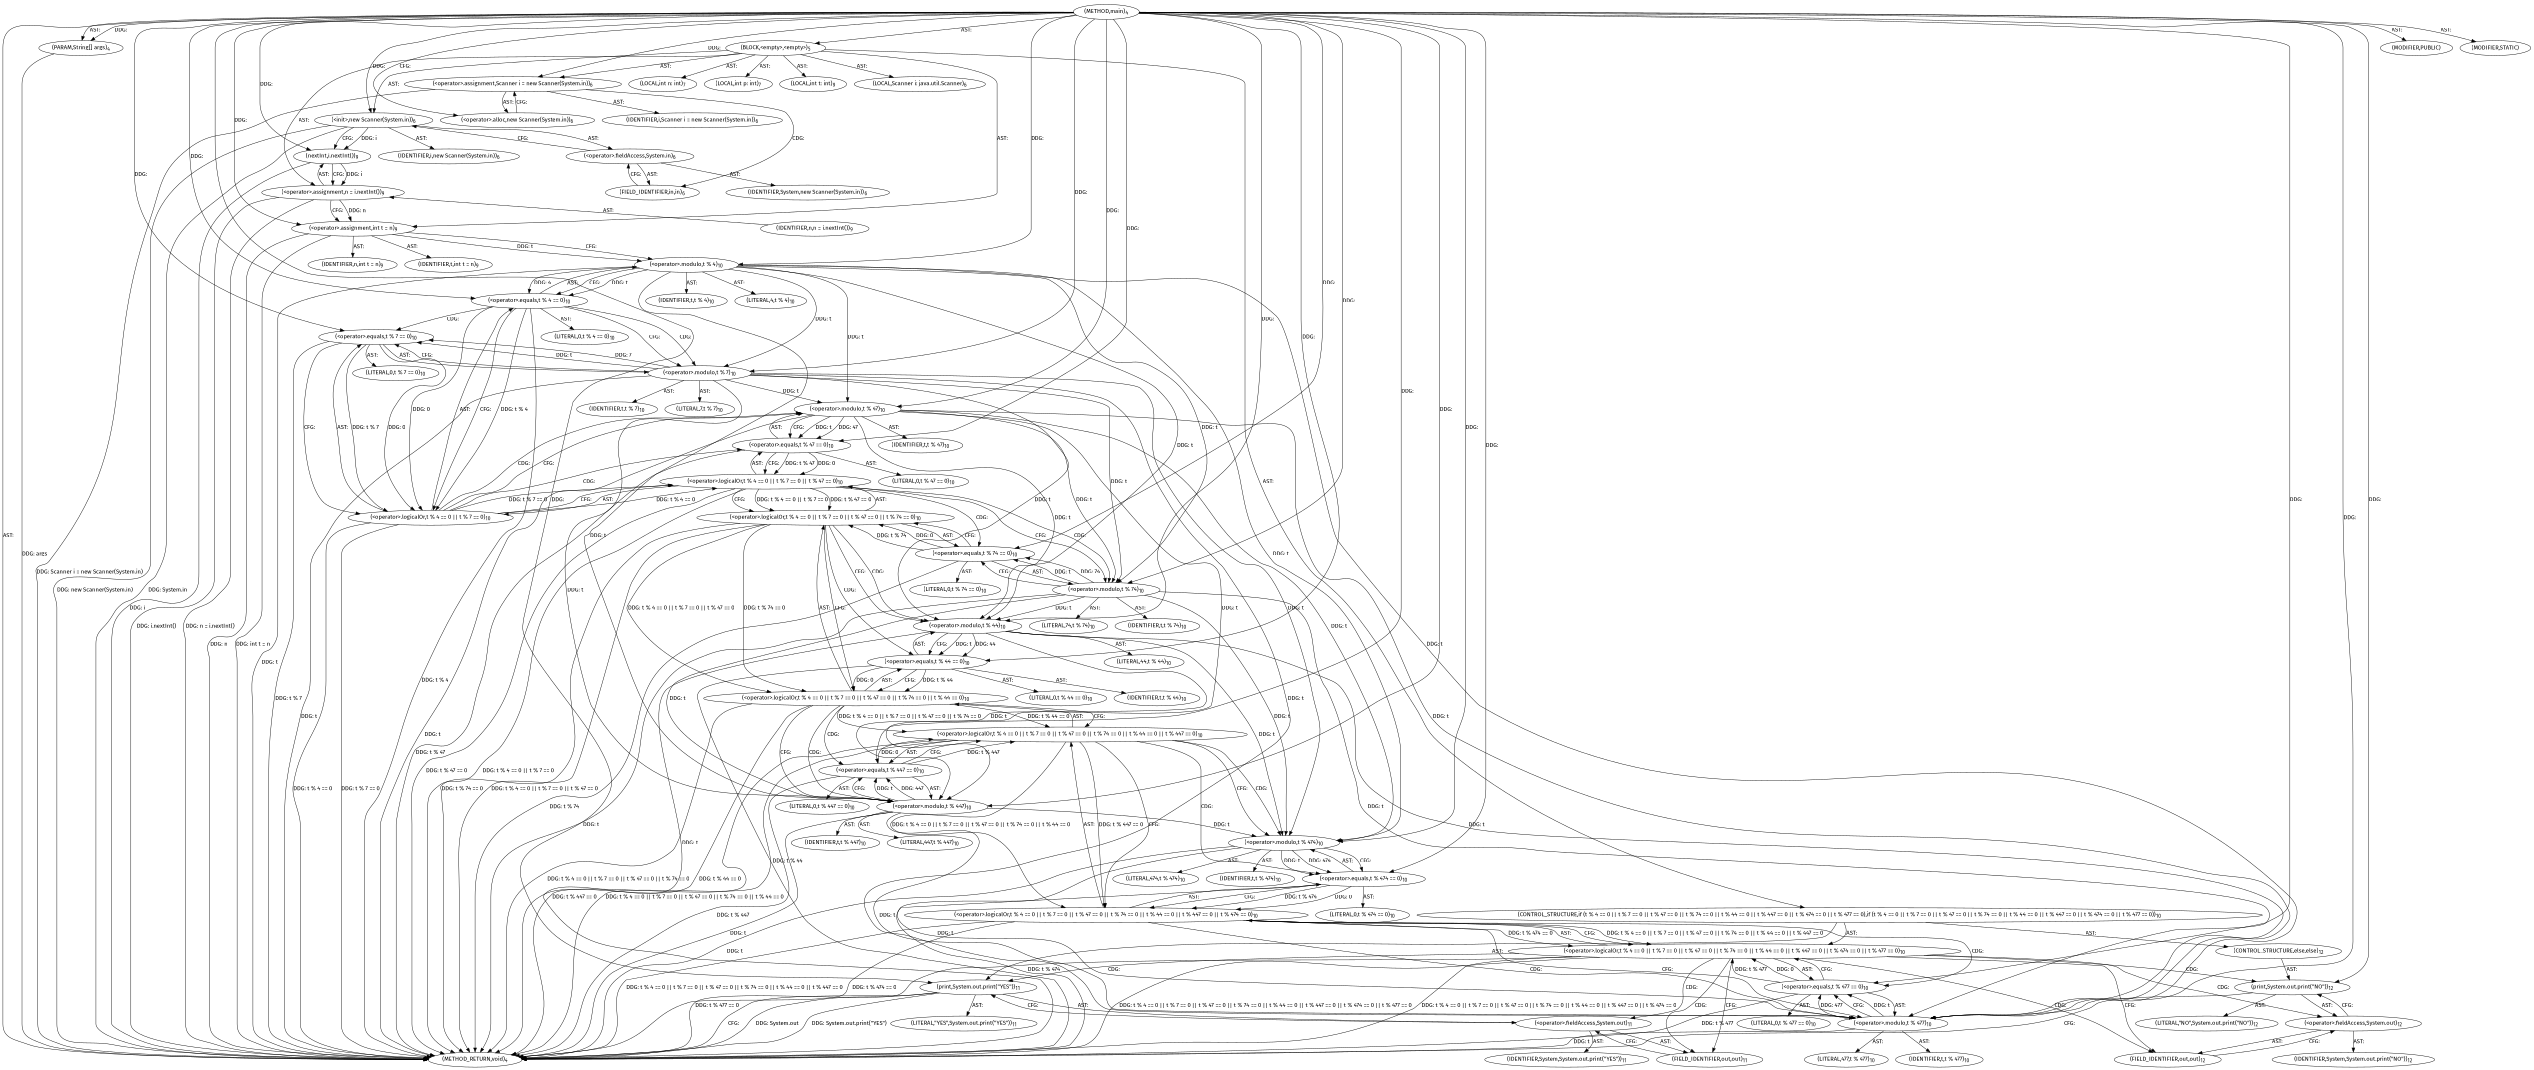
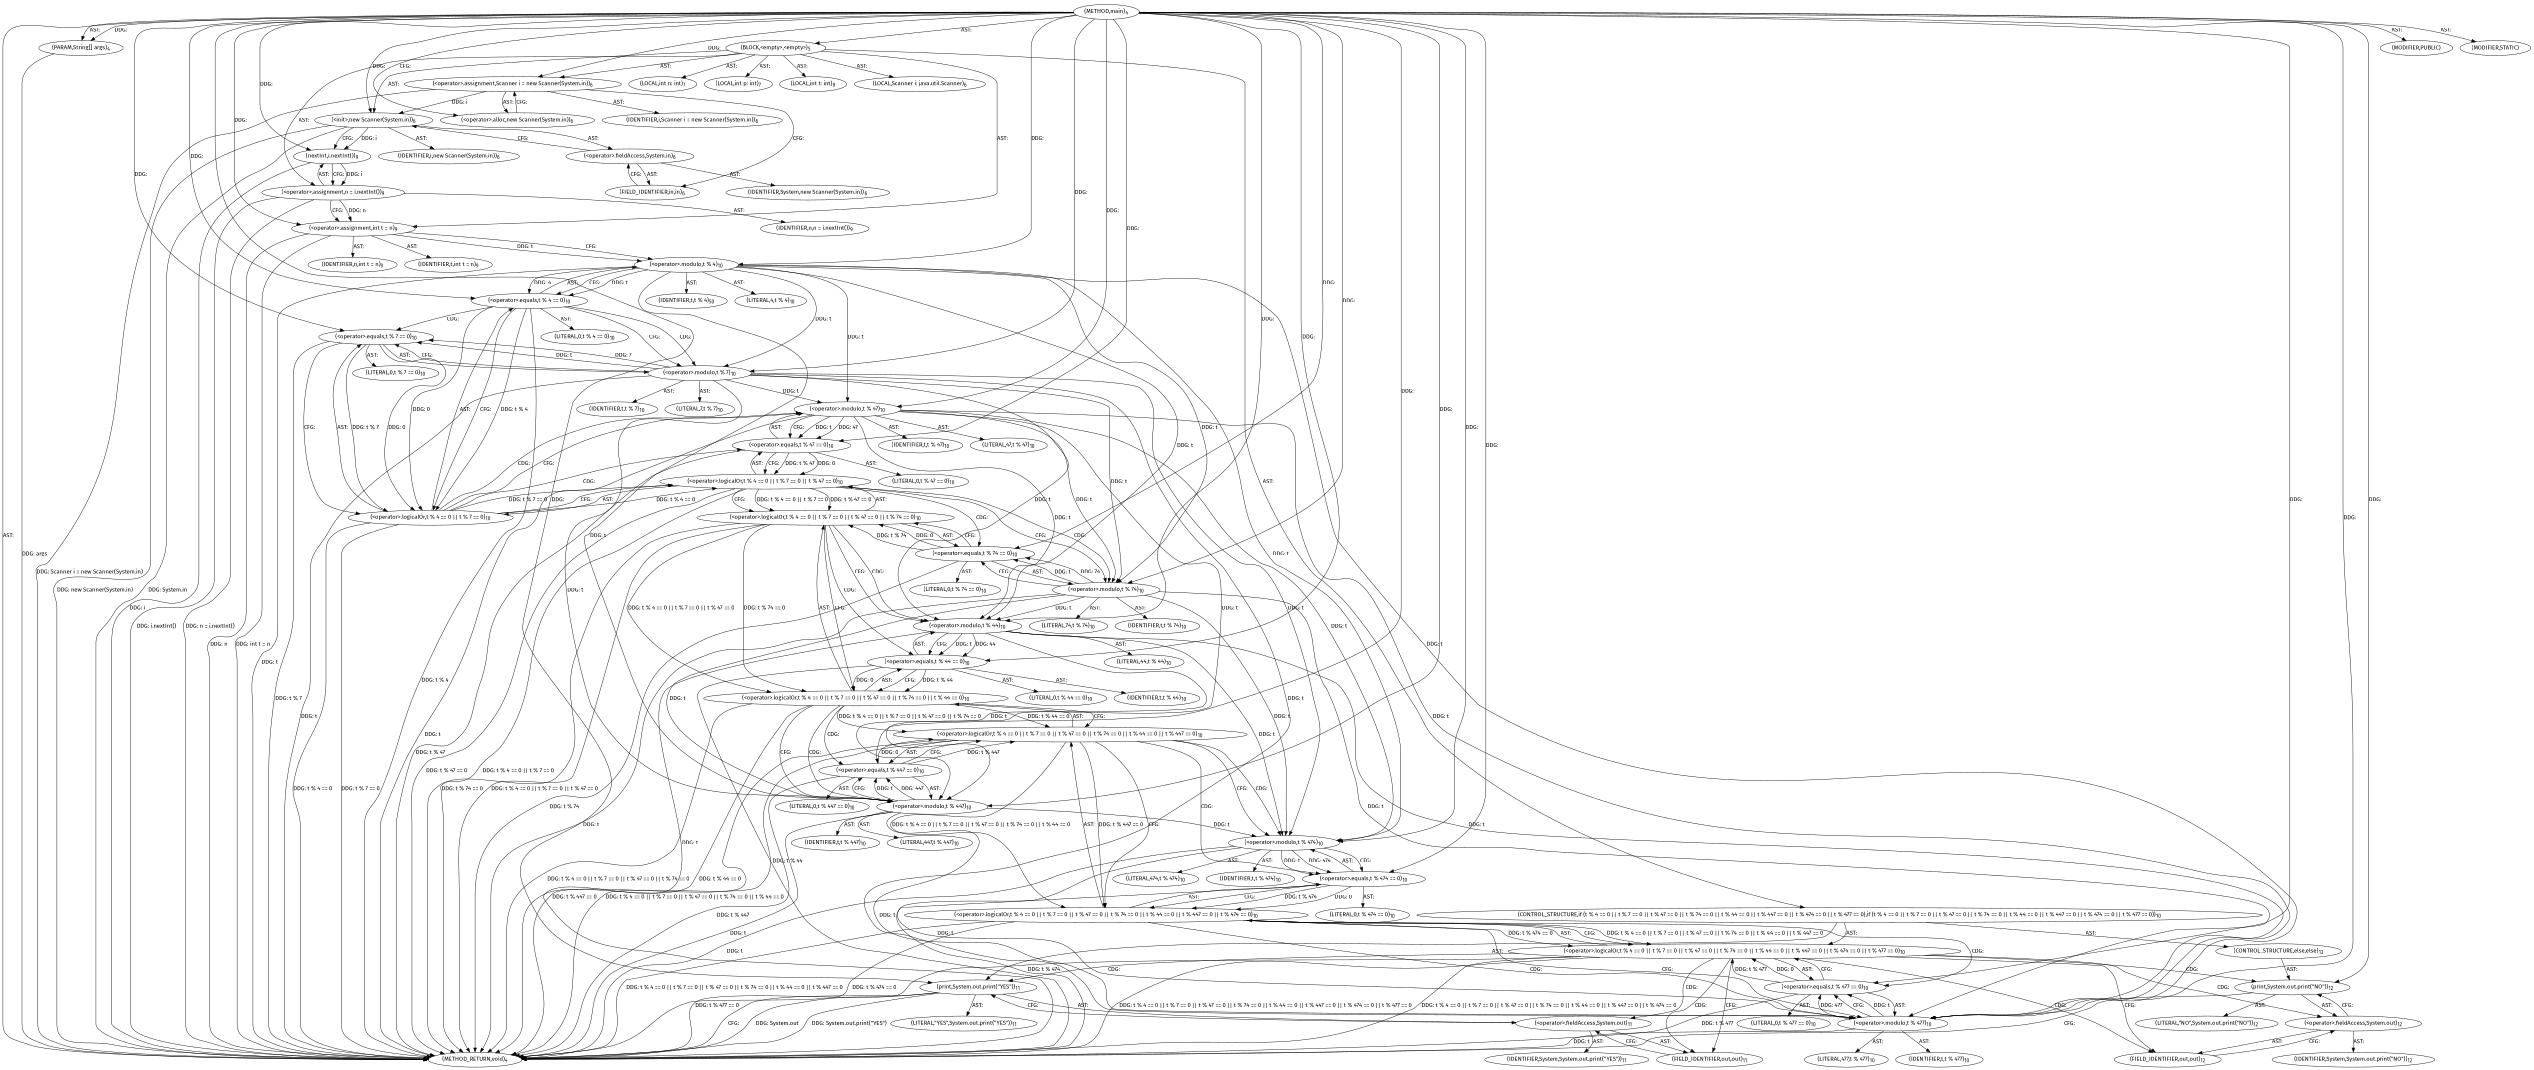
edge "(<operator>.assignment,Scanner i = new Scanner(System.in))" -> "(<init>,new Scanner(System.in))": added, label "DDG: i"
edge "(<operator>.assignment,Scanner i = new Scanner(System.in))" -> "(FIELD_IDENTIFIER,in,in)": label "CDG: " -> "CFG: "
edge "(IDENTIFIER,n,n = i.nextInt())" -> "(<operator>.assignment,n = i.nextInt())": reversed
node "(IDENTIFIER,t,t % 4)": text "10" -> "50"
node "(LITERAL,47,t % 47)": added
